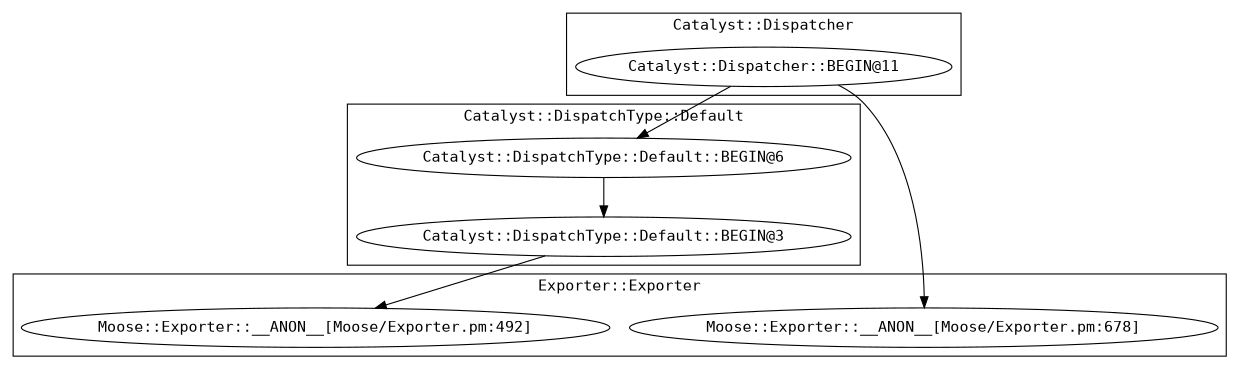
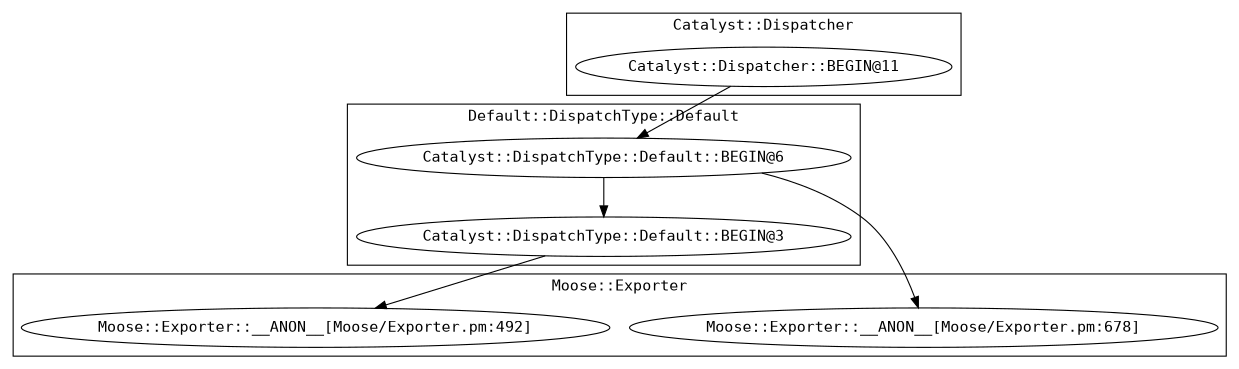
cluster "Catalyst::DispatchType::Default": label "Catalyst::DispatchType::Default" -> "Default::DispatchType::Default"
edge "Catalyst::Dispatcher::BEGIN@11" -> "Moose::Exporter::__ANON__[Moose/Exporter.pm:678]": now "Catalyst::DispatchType::Default::BEGIN@6" -> "Moose::Exporter::__ANON__[Moose/Exporter.pm:678]"
cluster "Exporter::Exporter": label "Exporter::Exporter" -> "Moose::Exporter"
